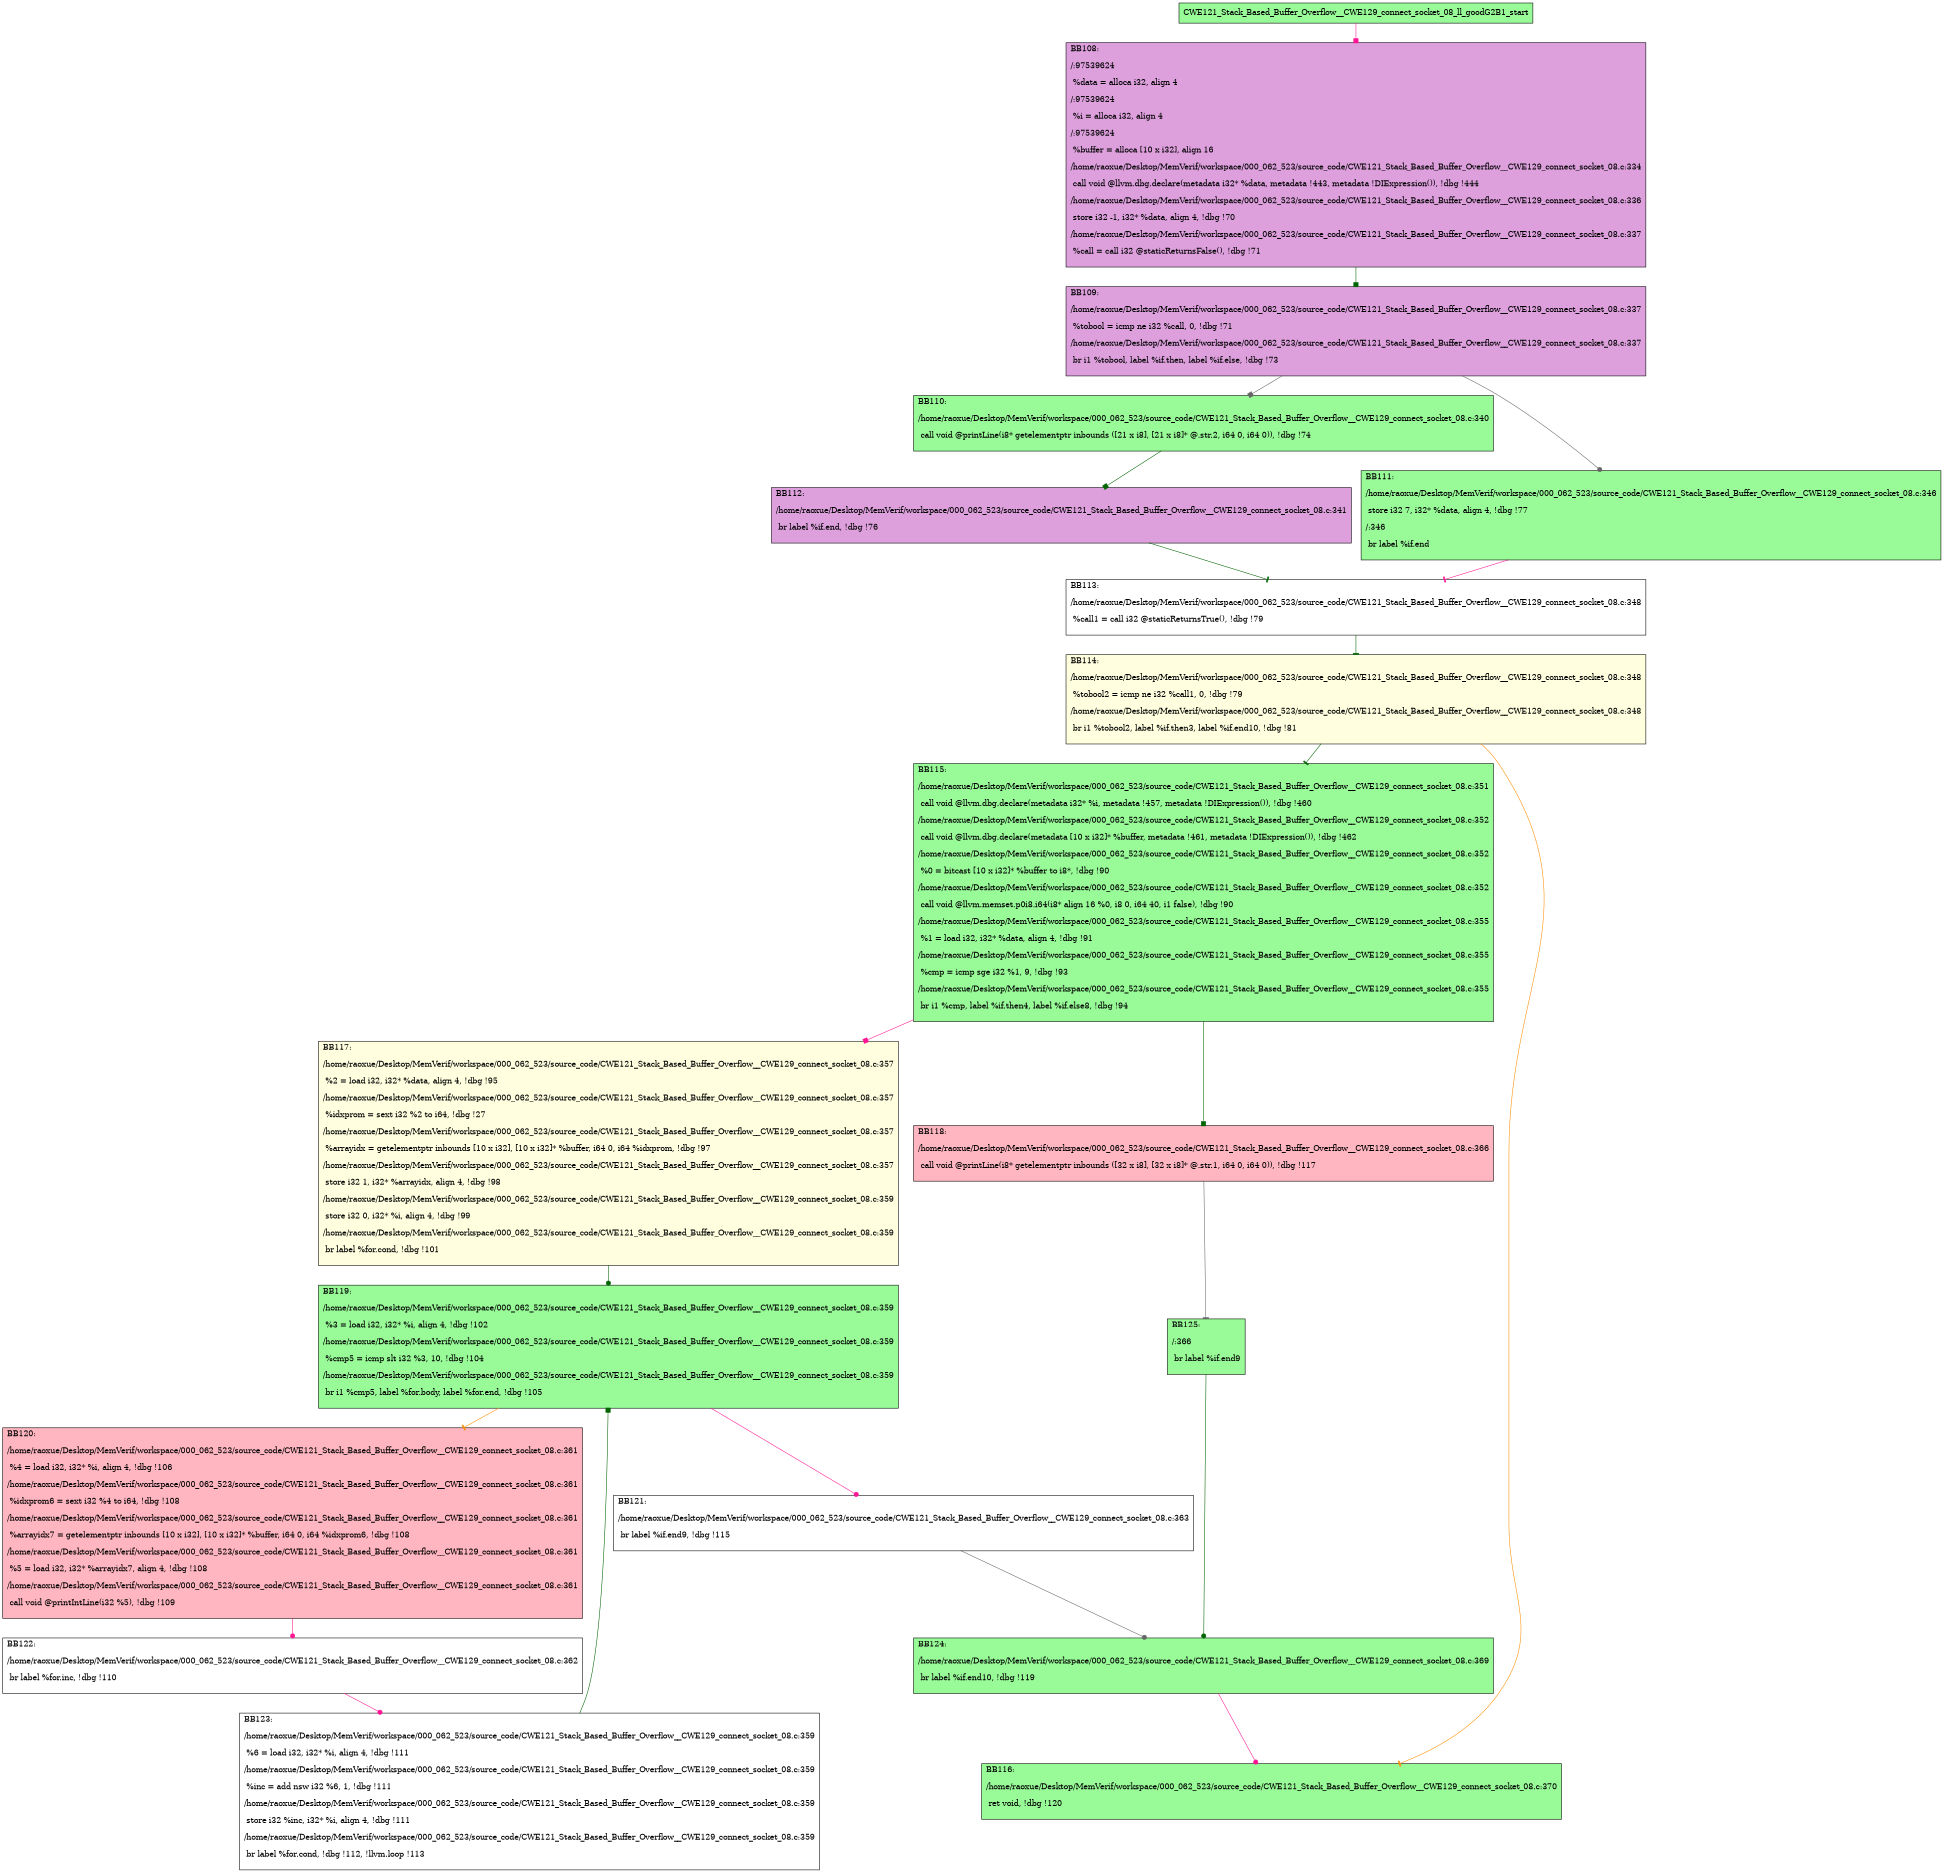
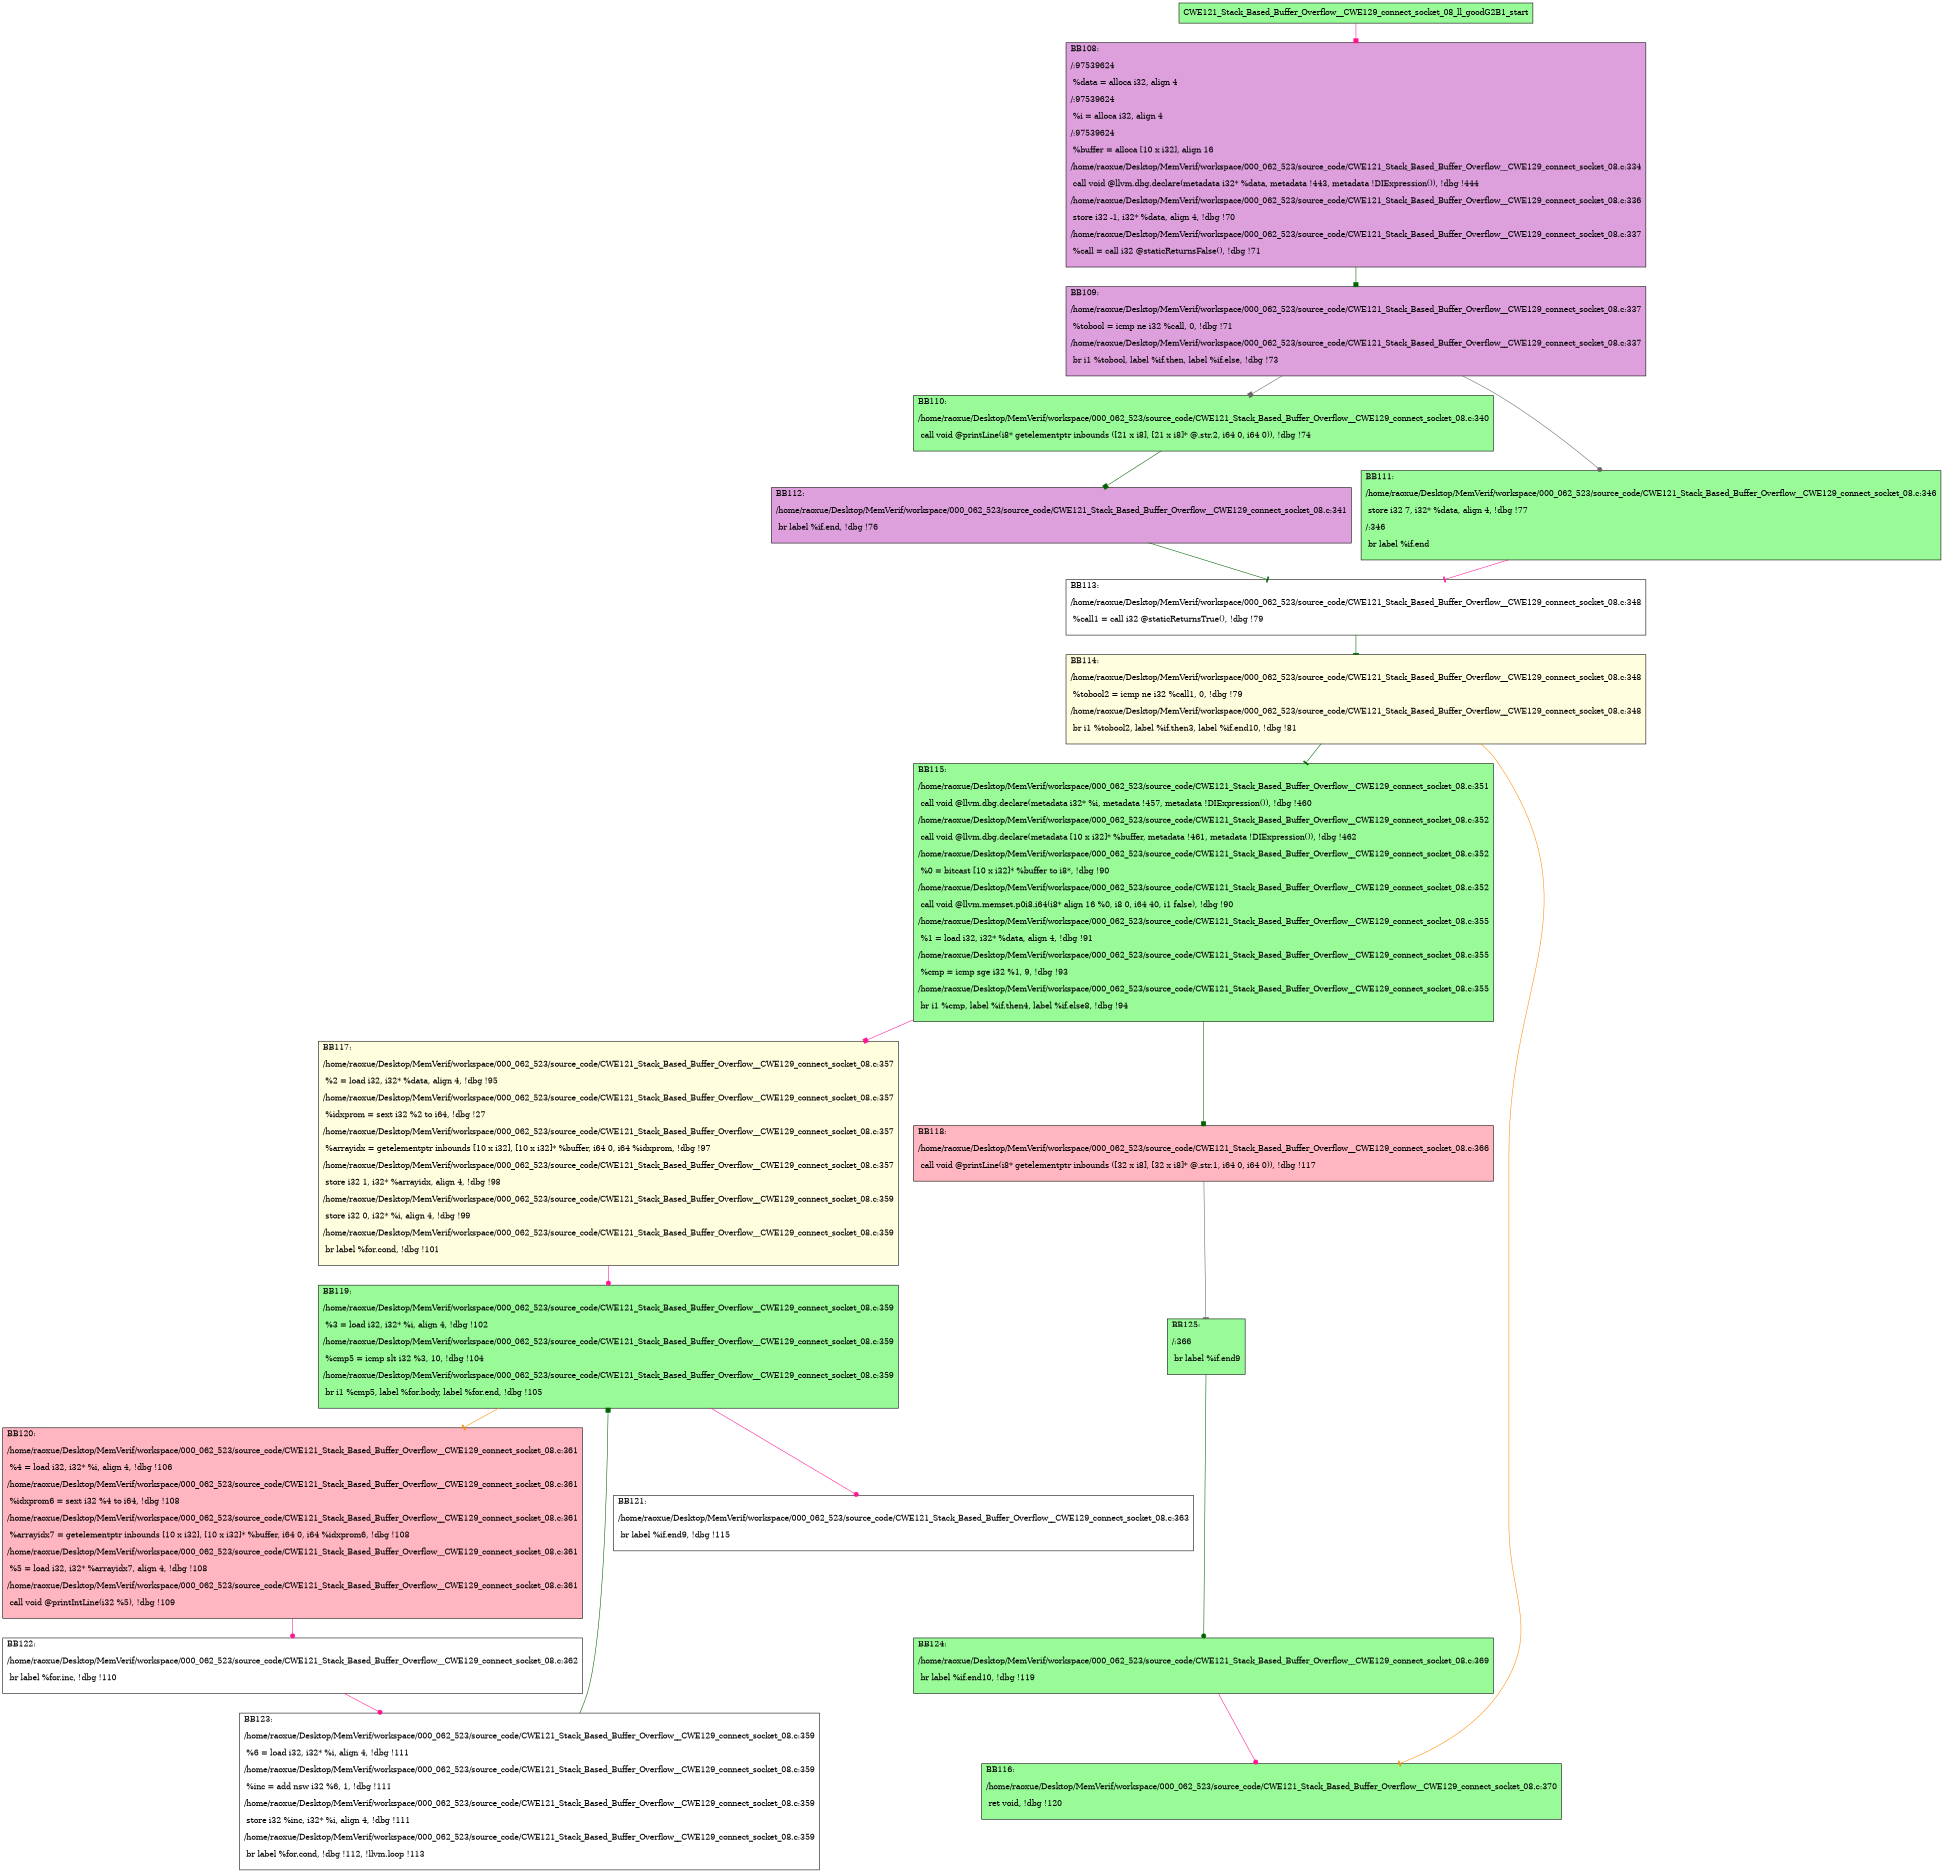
edge "BB117:" -> "BB119:": color darkgreen -> deeppink
edge "BB121:" -> "BB124:": removed
